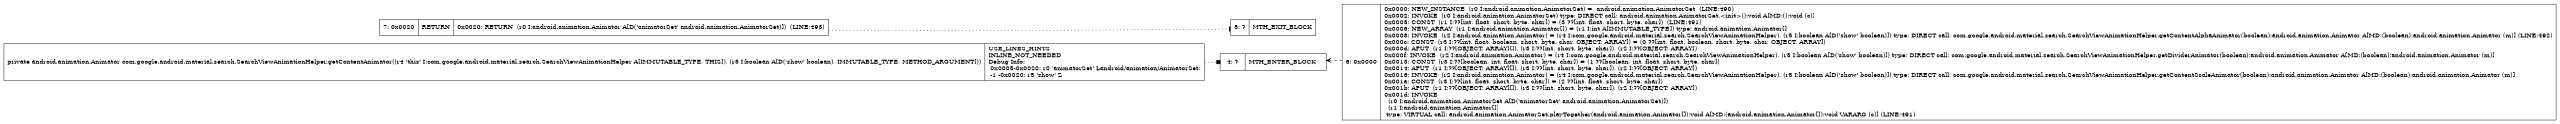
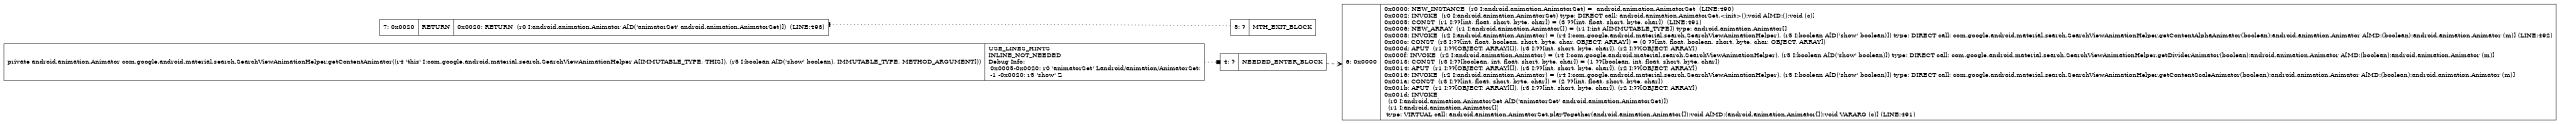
edge "7: 0x0020" -> "5: ?": reversed
edge "6: 0x0000" -> "4: ?": reversed
node "4: ?": text "MTH_ENTER_BLOCK" -> "NEEDED_ENTER_BLOCK"
